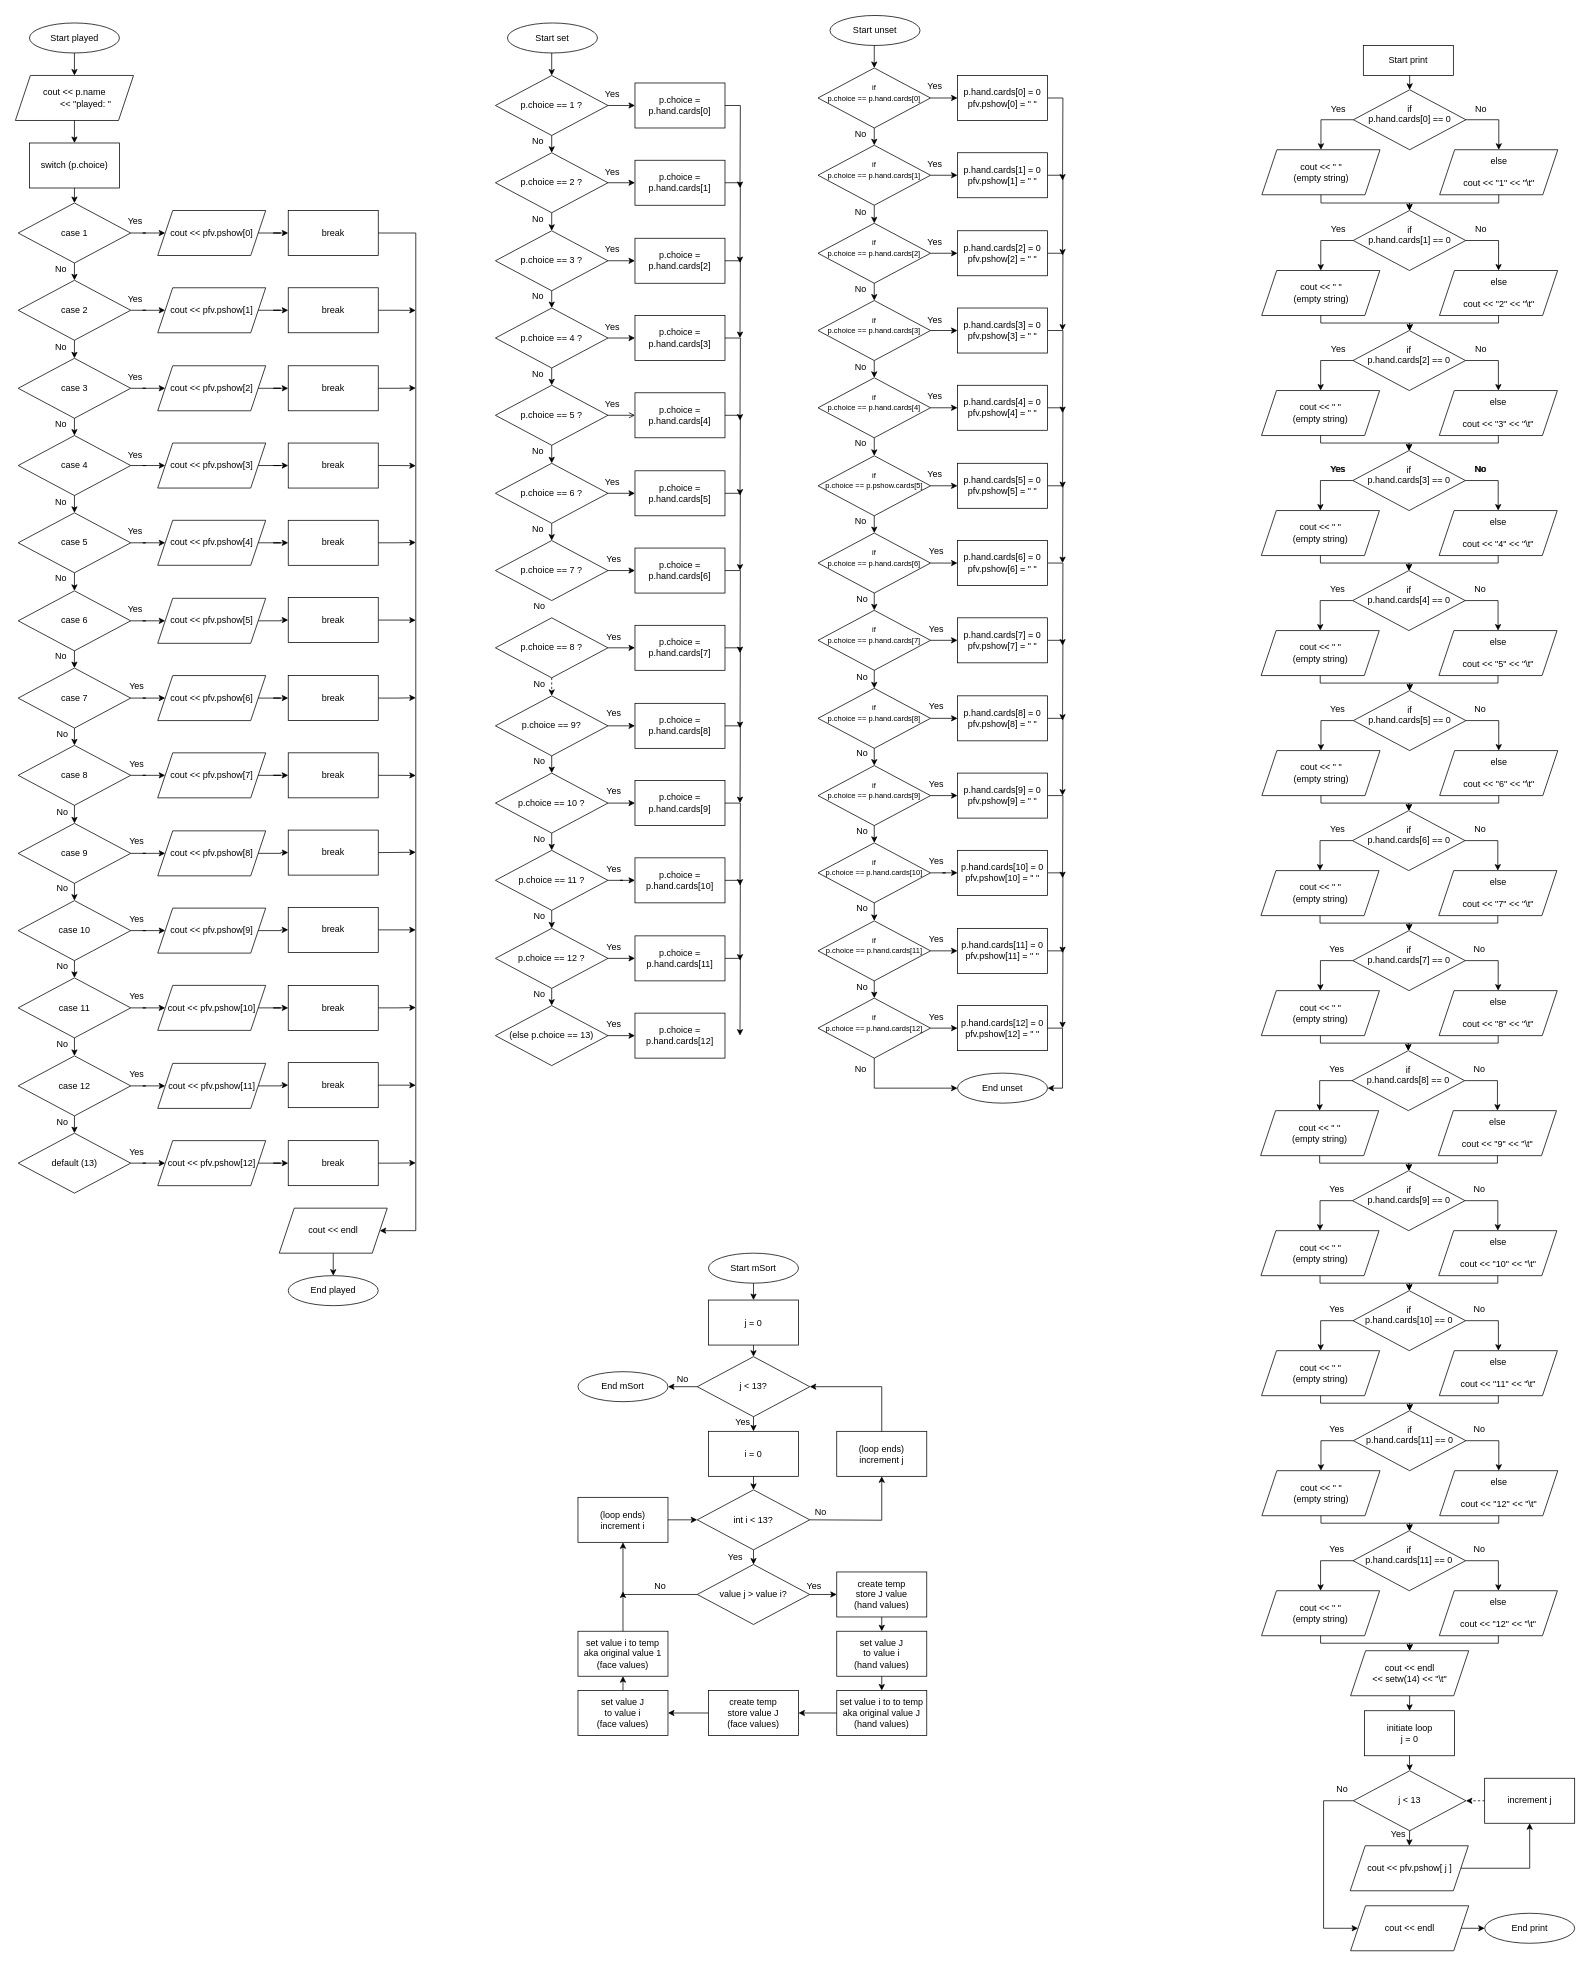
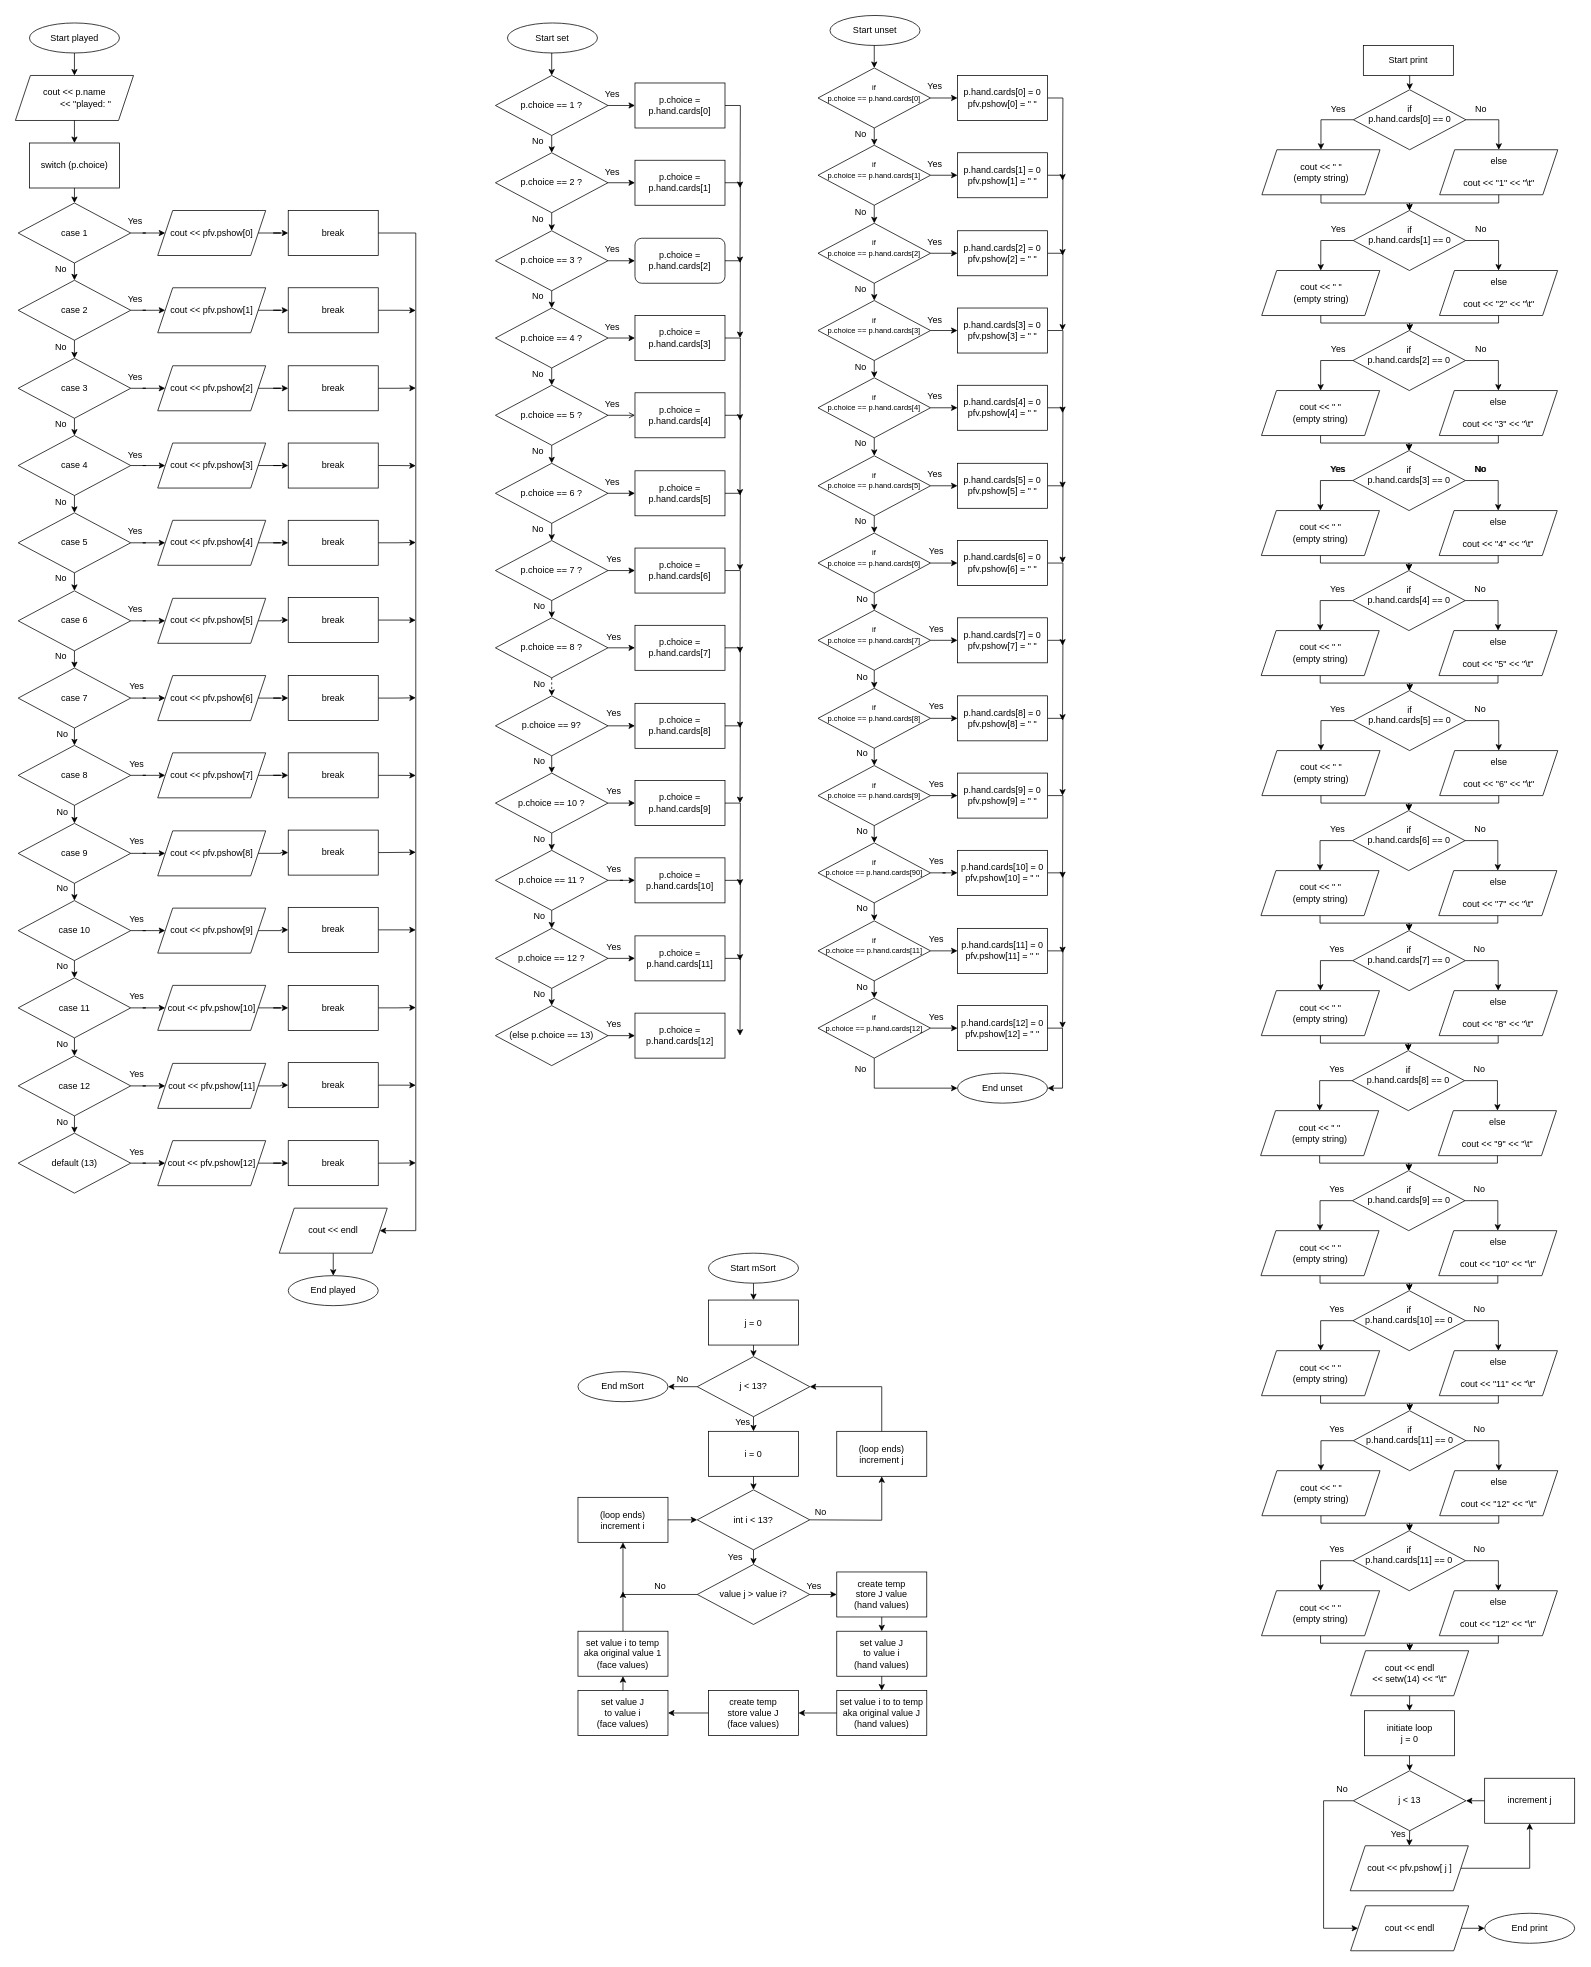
node "p.choice = p.hand.cards[2]": shape rectangle -> rounded rectangle
node "if p.choice == p.pshow.cards[5]": label "if p.choice == p.pshow.cards[5]" -> "if p.choice == p.hand.cards[5]"
edge "p.choice == 7 ?" -> "p.choice == 8 ?": added
node "if p.choice == p.hand.cards[10]": label "if p.choice == p.hand.cards[10]" -> "if p.choice == p.hand.cards[90]"
edge "increment j" -> "j < 13": style dashed -> solid
